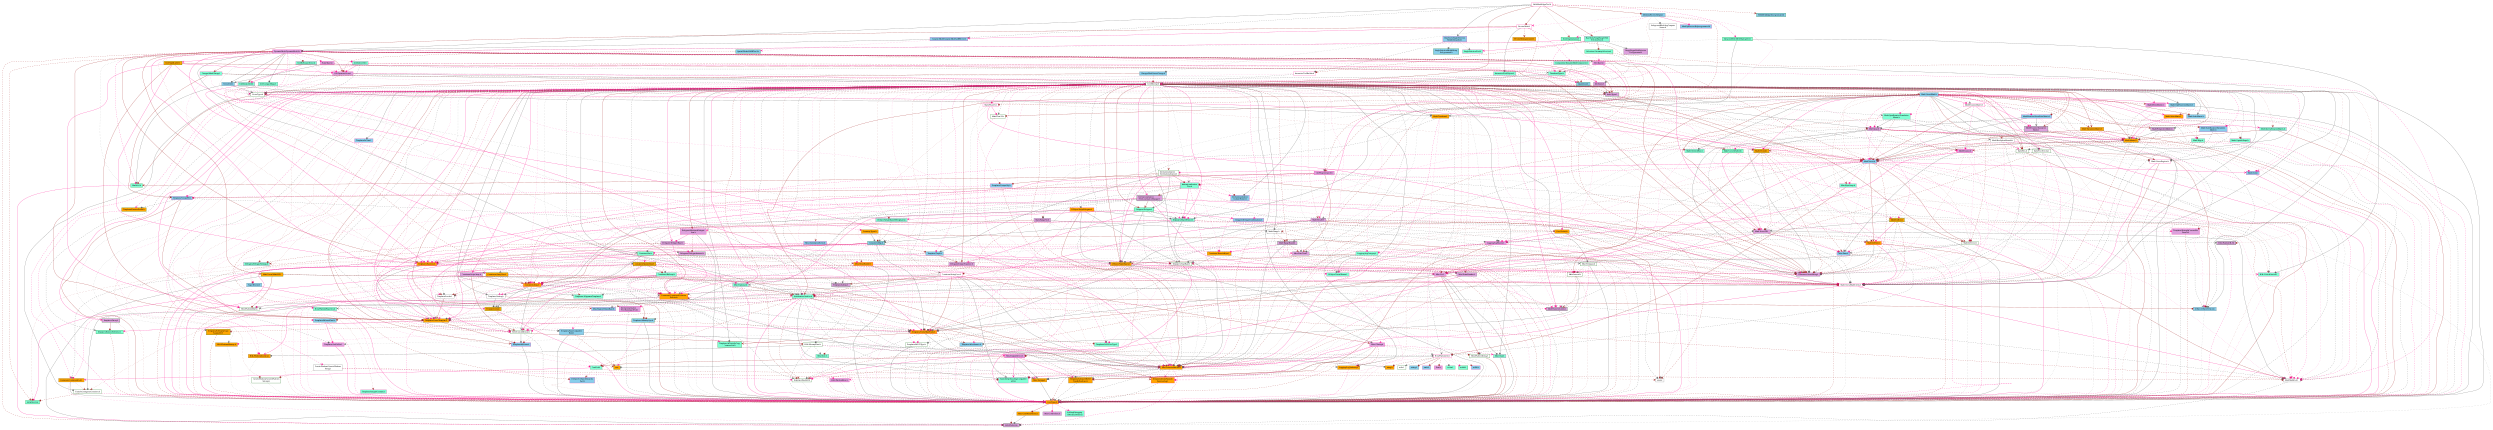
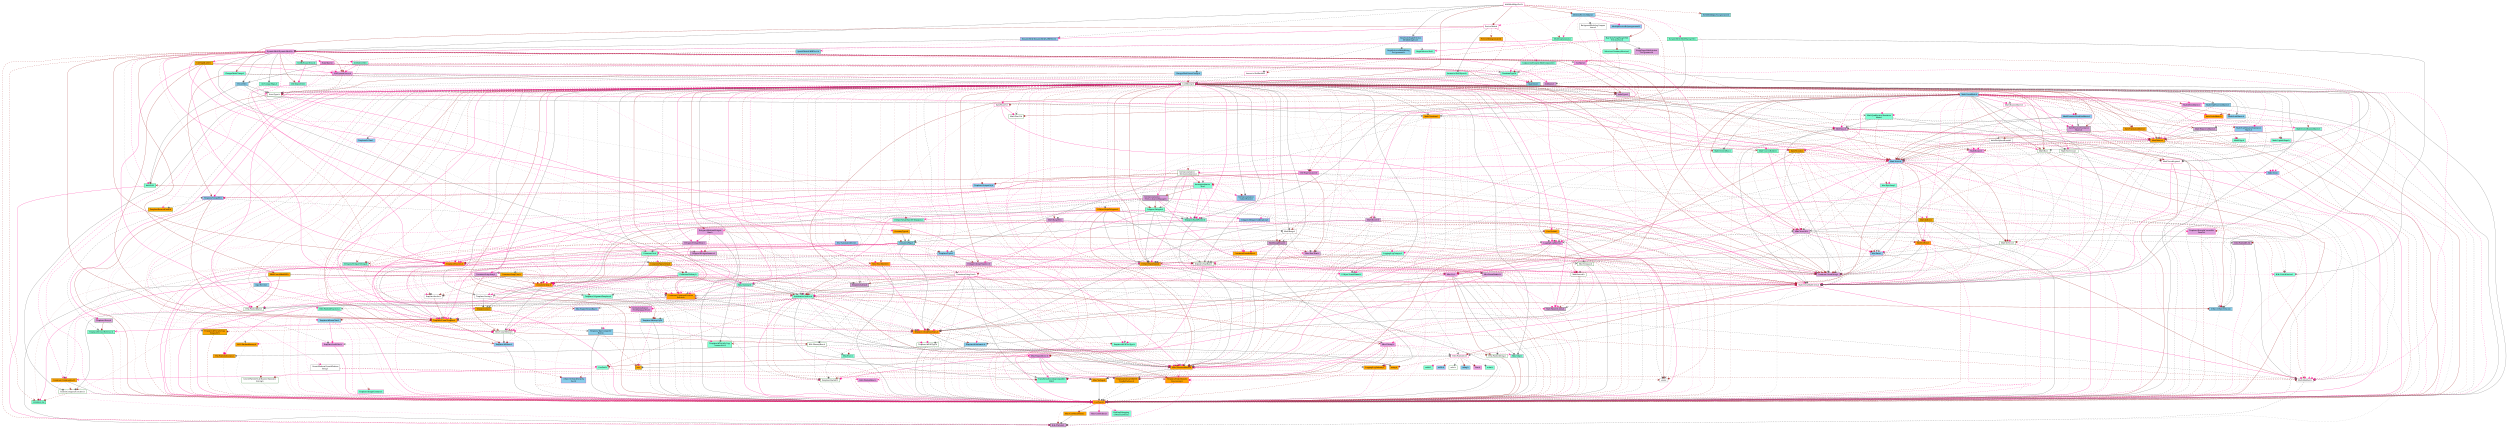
edge "Templates/UnrealTypeTraits.h" -> "Templates/IsTriviallyCopy Constructible.h": style solid -> dotted
node "math.h": removed
node "GenericPlatform/GenericPlatform Stricmp.h": label "GenericPlatform/GenericPlatform Stricmp.h" -> "GenericPlatform/ScaleRotationTranslation Stricmp.h"
